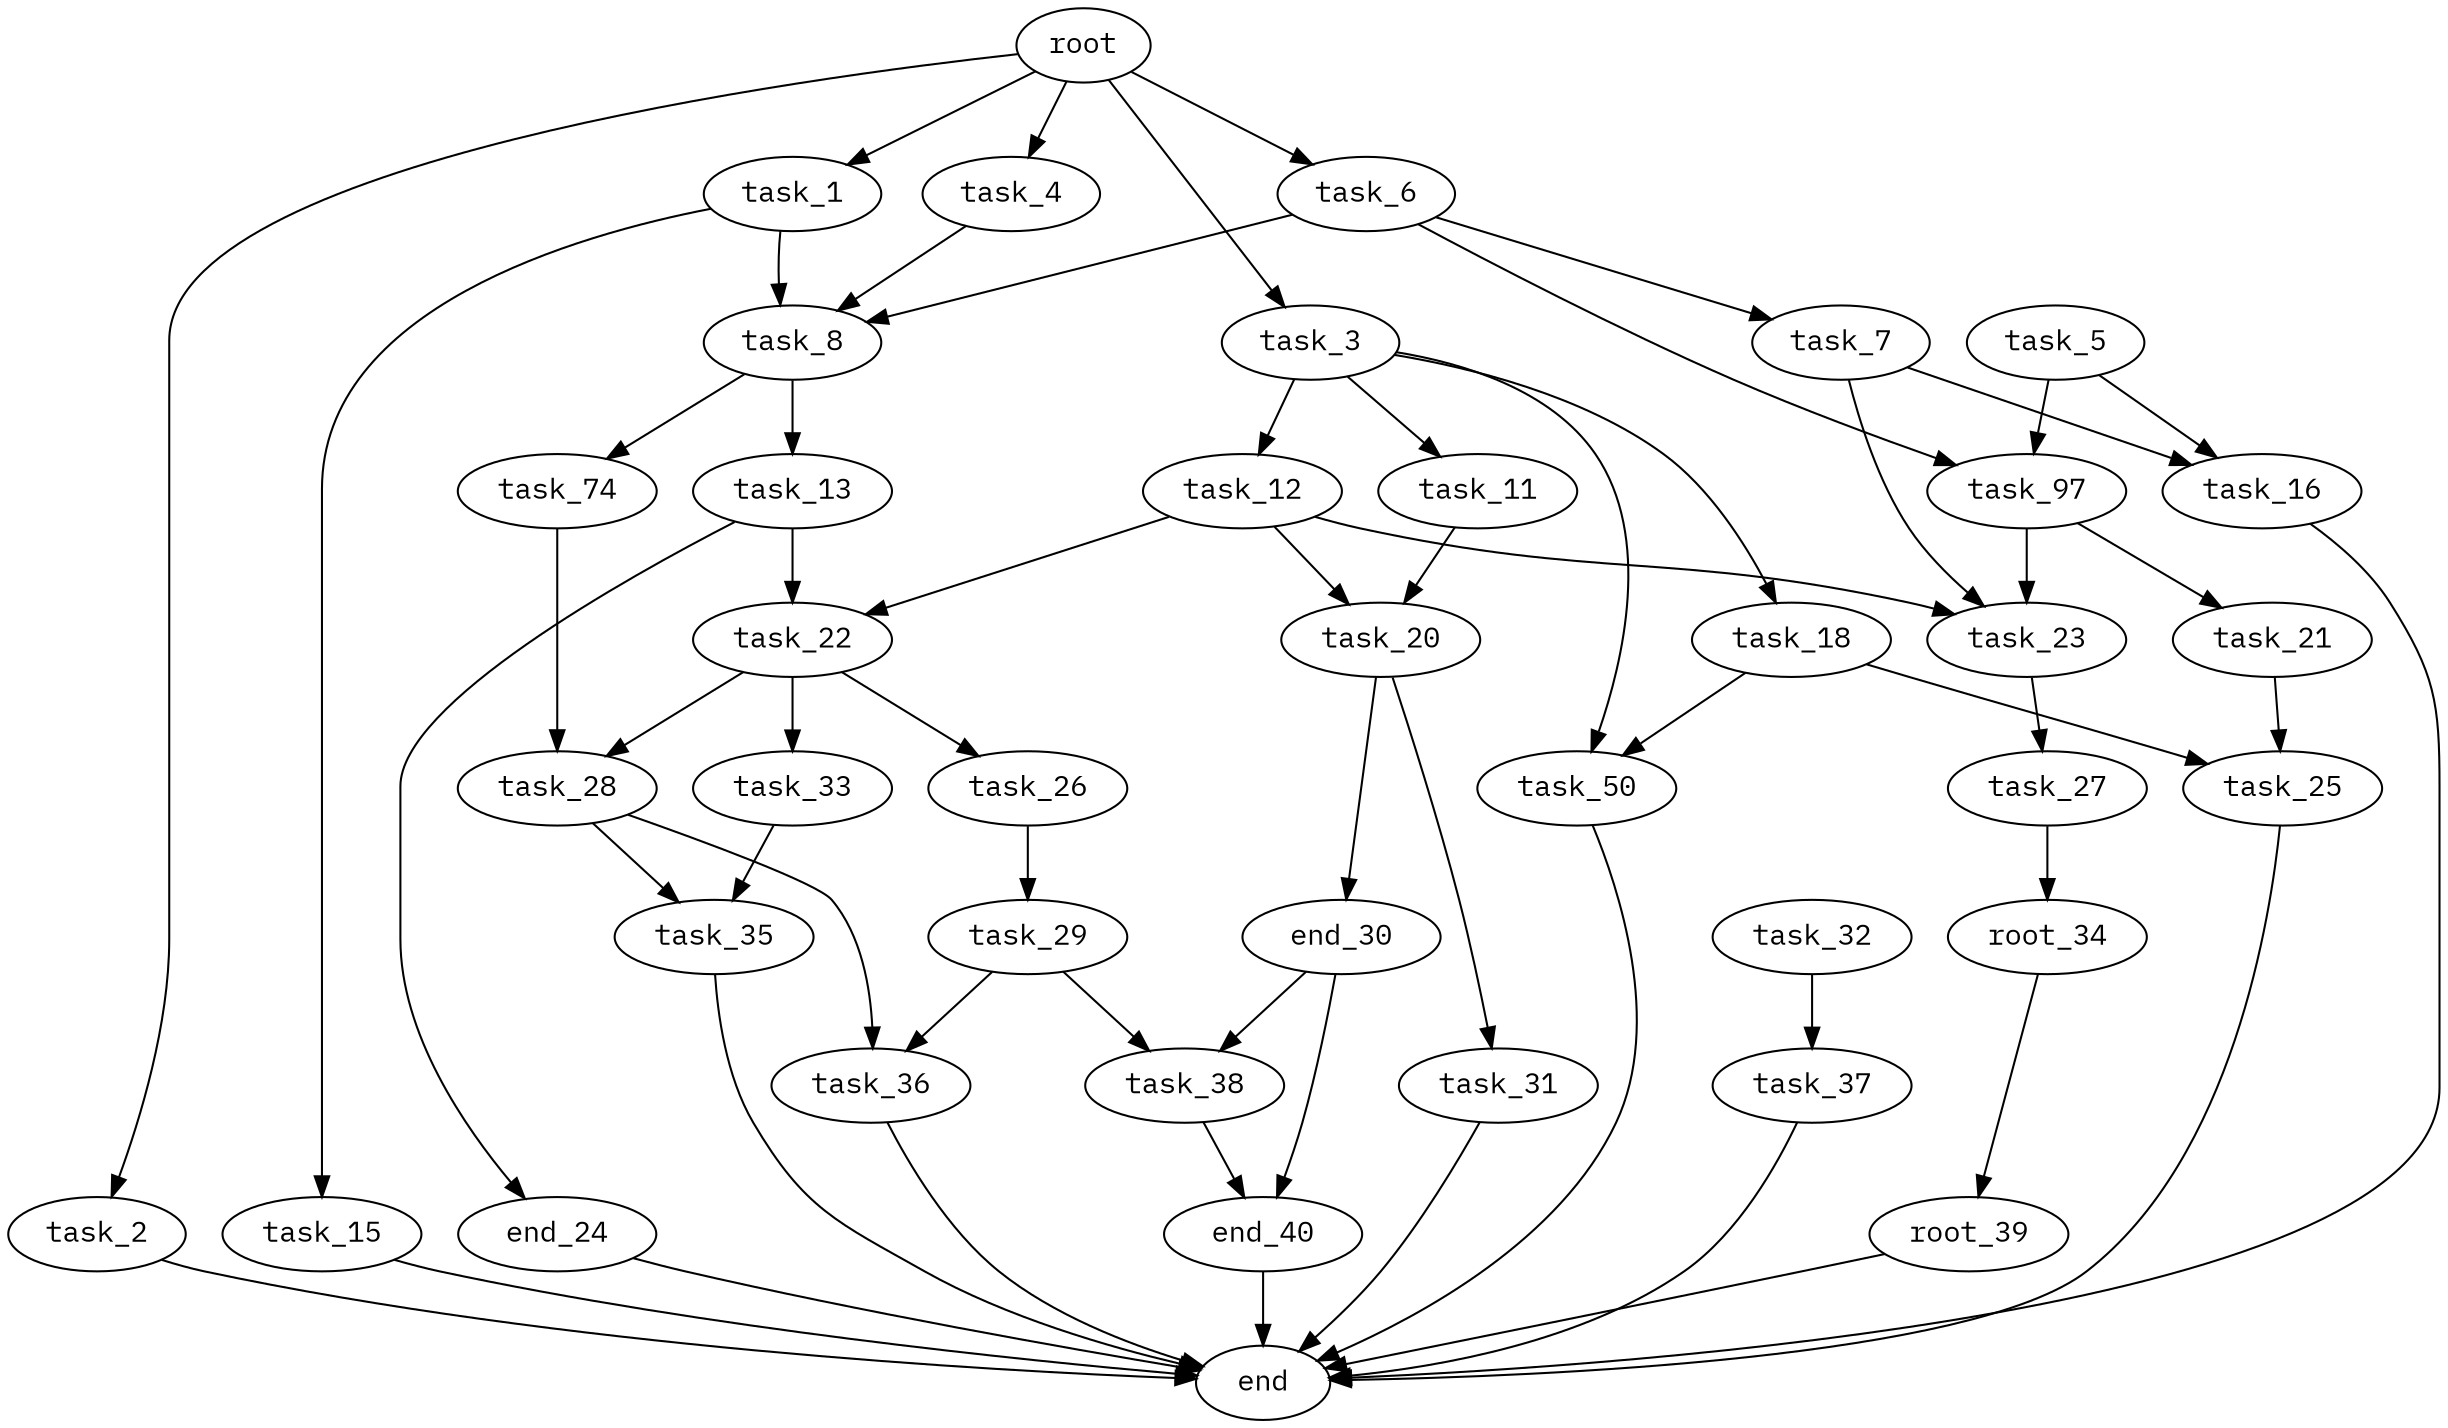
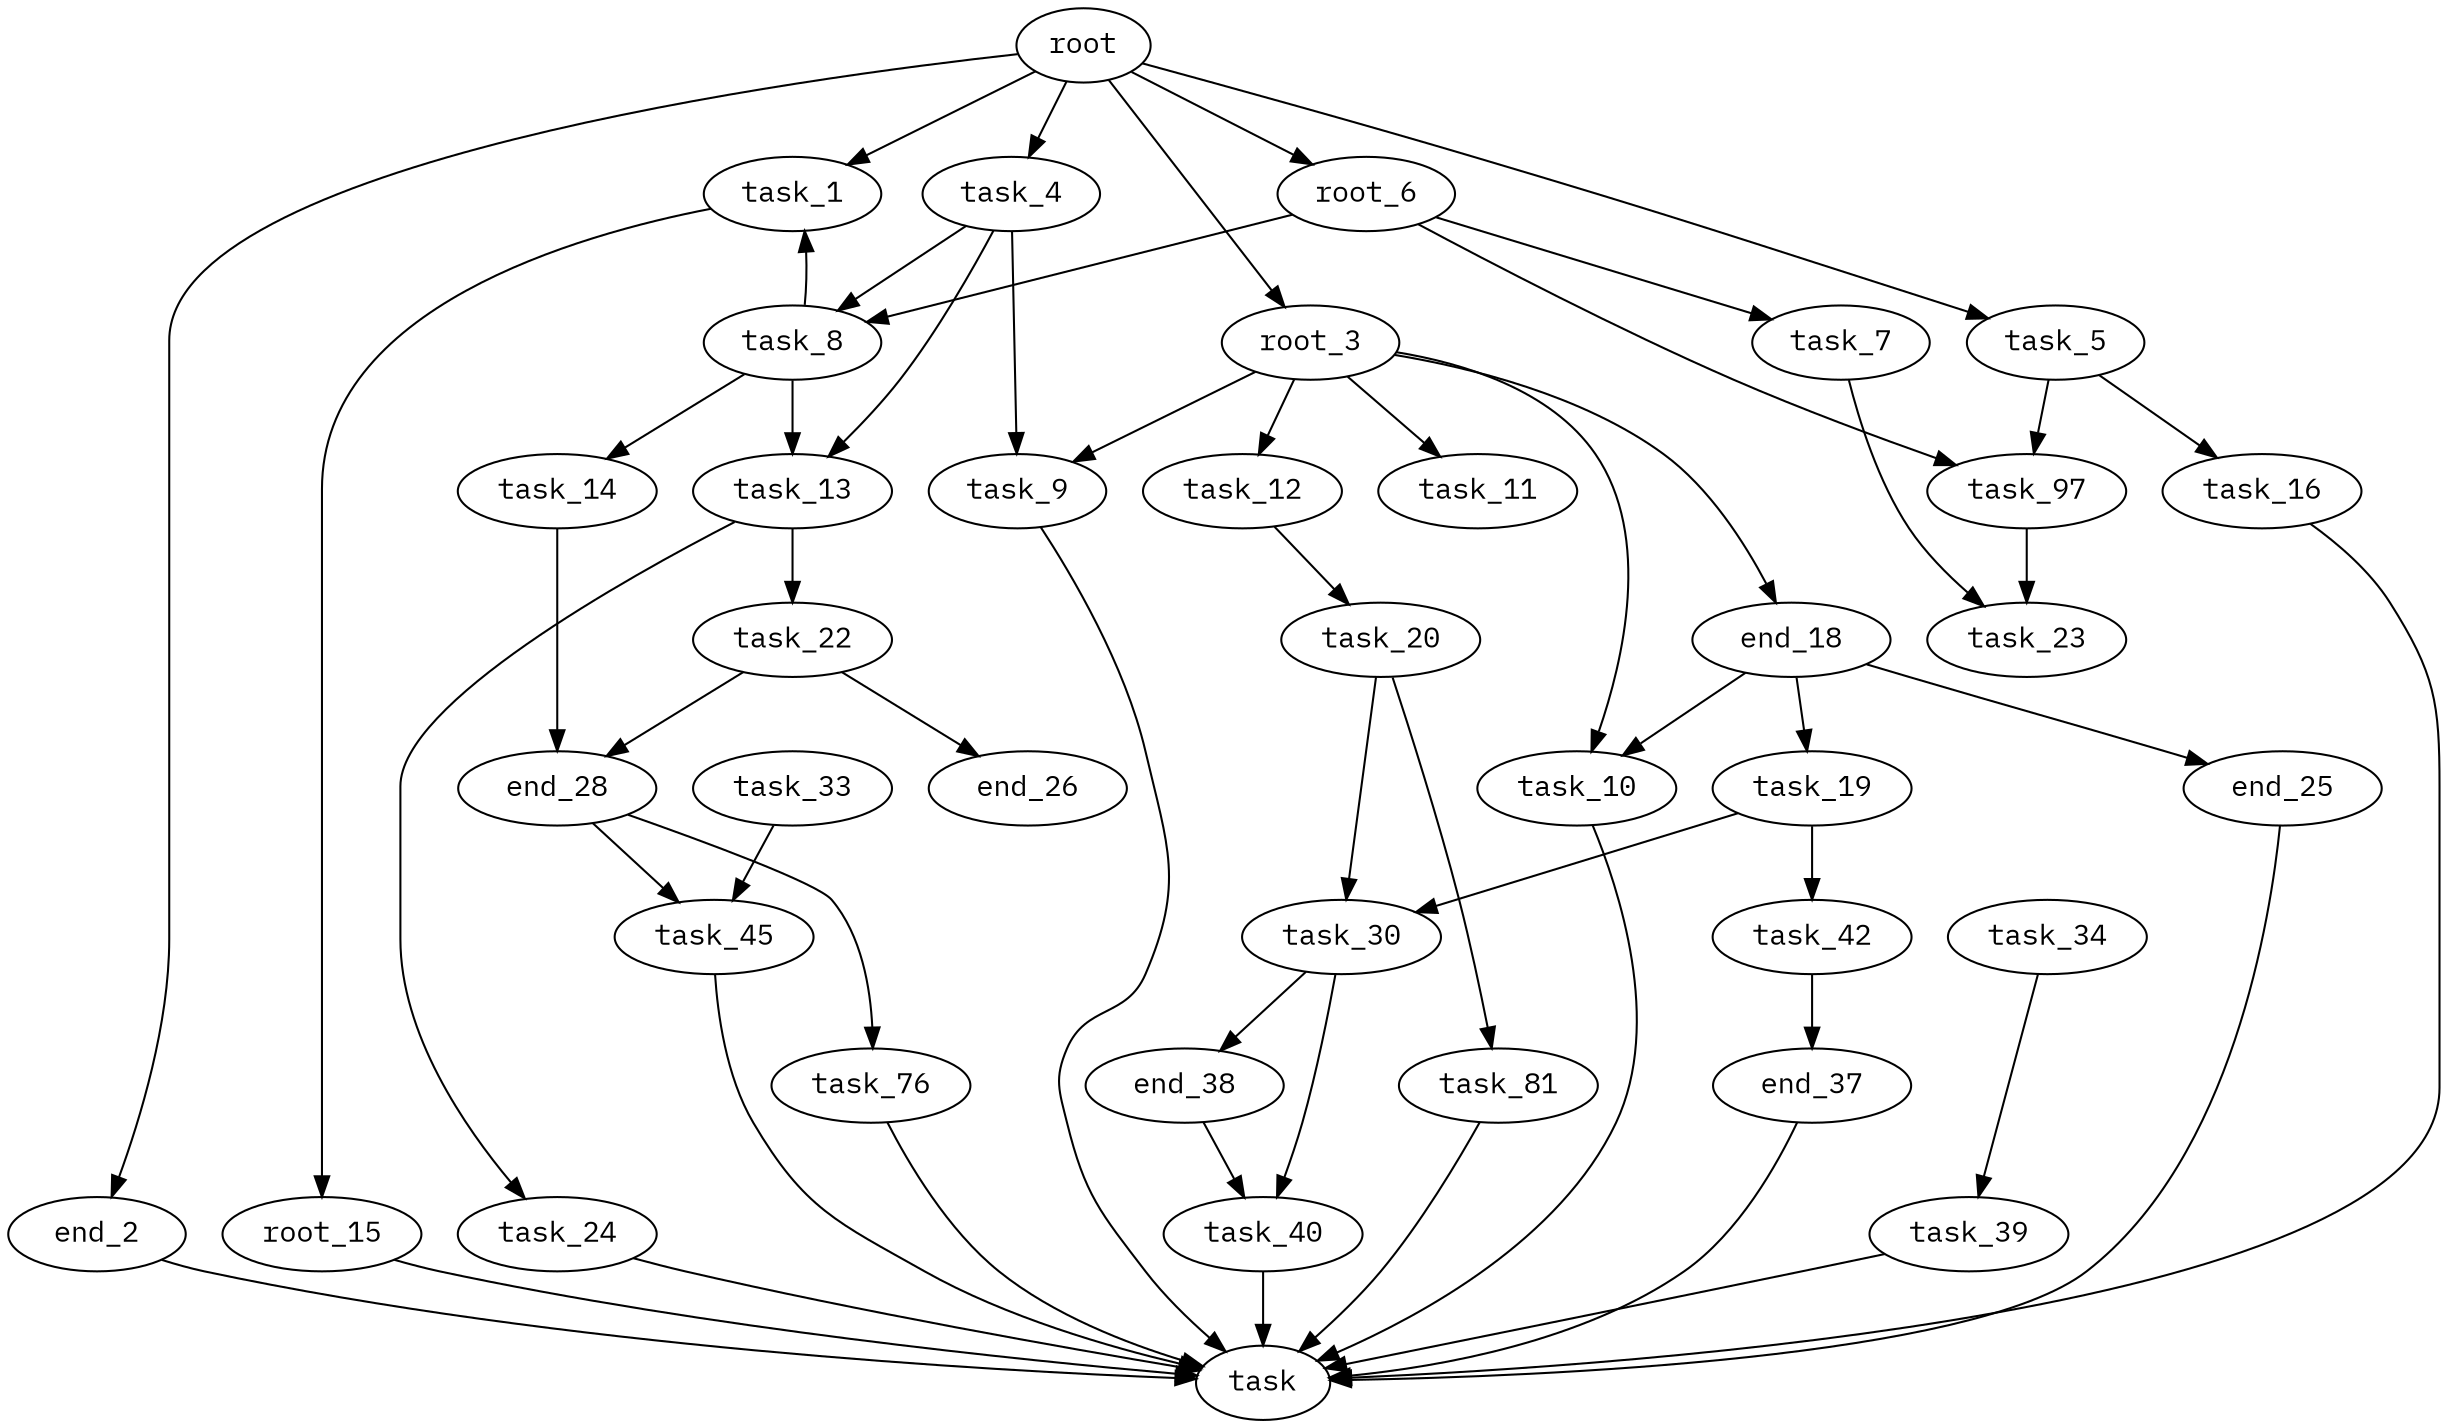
edge "root" -> "task_5": added
node "task_6": label "task_6" -> "root_6"
edge "task_1" -> "task_8": reversed
edge "task_4" -> "task_13": added
node "task_3": label "task_3" -> "root_3"
edge "task_7" -> "task_16": removed
node "task_74": label "task_74" -> "task_14"
node "task_9": added
edge "task_11" -> "task_20": removed
edge "task_12" -> "task_22": removed
edge "task_12" -> "task_23": removed
node "task_18": label "task_18" -> "end_18"
node "task_21": removed
edge "task_22" -> "task_33": removed
node "task_28": label "task_28" -> "end_28"
node "task_26": label "task_26" -> "end_26"
node "task_50": label "task_50" -> "task_10"
node "task_19": added
node "task_27": removed
node "task_25": label "task_25" -> "end_25"
node "task_35": label "task_35" -> "task_45"
node "task_29": removed
node "end_30": label "end_30" -> "task_30"
node "task_32": label "task_32" -> "task_42"
node "root_34": label "root_34" -> "task_34"
node "task_36": label "task_36" -> "task_76"
node "task_38": label "task_38" -> "end_38"
node "task_31": label "task_31" -> "task_81"
node "task_37": label "task_37" -> "end_37"
node "task_2": label "task_2" -> "end_2"
node "task_15": label "task_15" -> "root_15"
node "end_24": label "end_24" -> "task_24"
node "end_40": label "end_40" -> "task_40"
node "root_39": label "root_39" -> "task_39"
node "end": label "end" -> "task"
